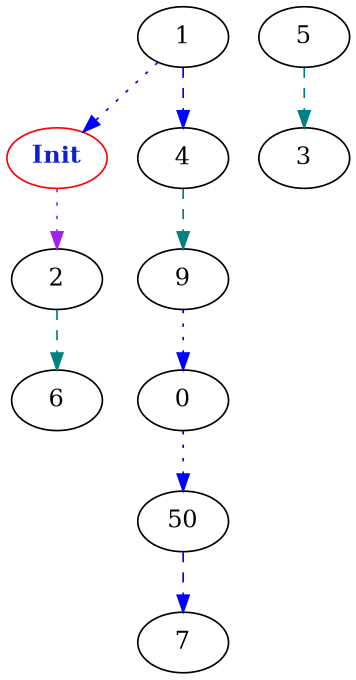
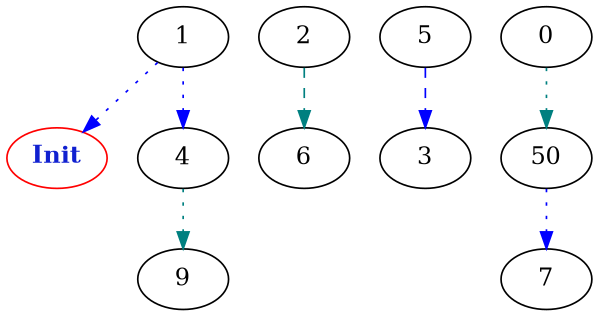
edge "1" -> "4": style dashed -> dotted
edge "5" -> "3": color teal -> blue
edge "Init" -> "2": removed
edge "4" -> "9": style dashed -> dotted
edge "9" -> "0": removed
edge "0" -> "50": color blue -> teal
edge "50" -> "7": style dashed -> dotted
